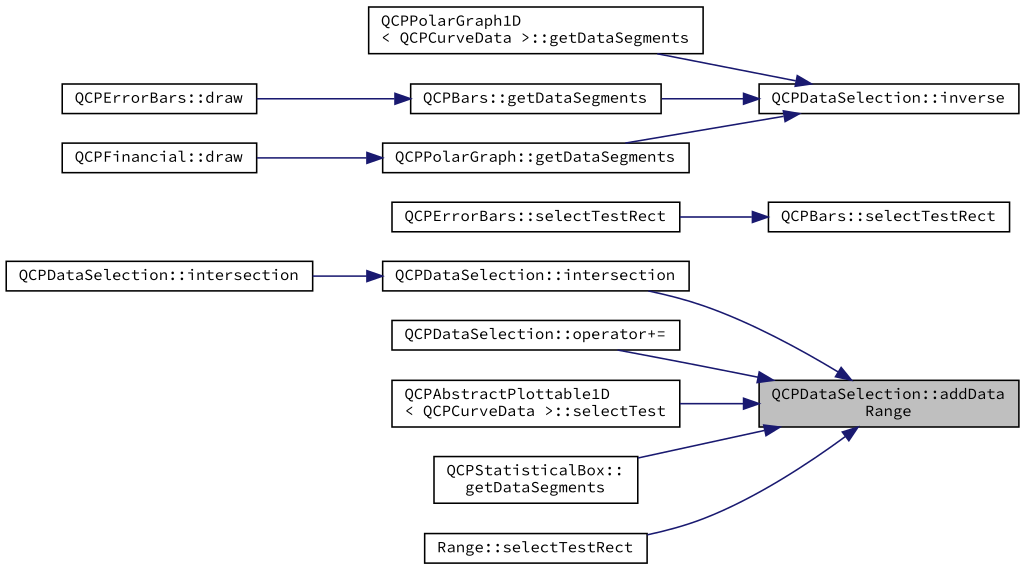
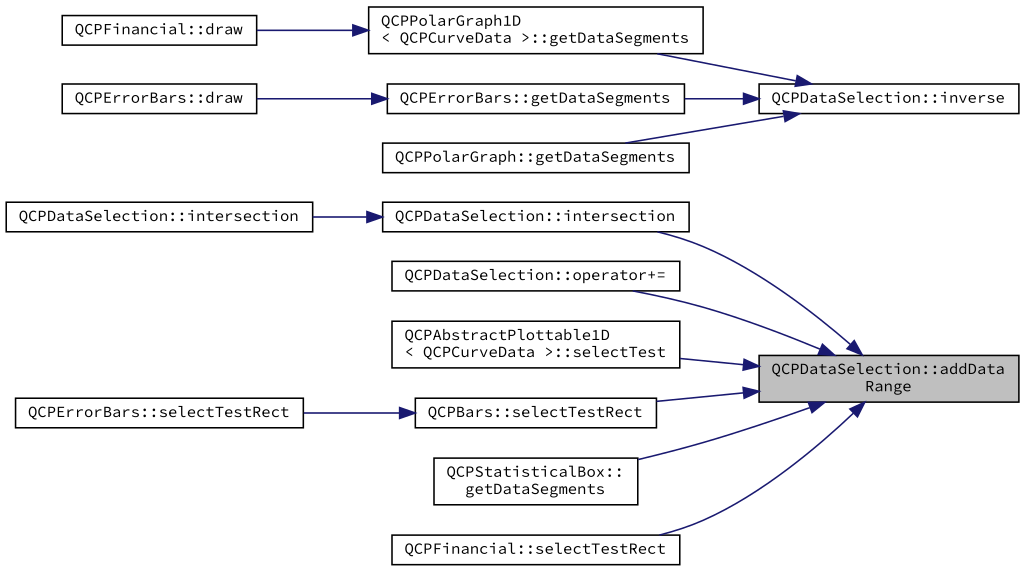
node "QCPBars::getDataSegments": label "QCPBars::getDataSegments" -> "QCPErrorBars::getDataSegments"
edge "QCPFinancial::draw" -> "QCPPolarGraph::getDataSegments": now "QCPFinancial::draw" -> "QCPPolarGraph1D < QCPCurveData >::getDataSegments"
edge "QCPBars::selectTestRect" -> "QCPDataSelection::addData Range": added
node "Range::selectTestRect": label "Range::selectTestRect" -> "QCPFinancial::selectTestRect"
